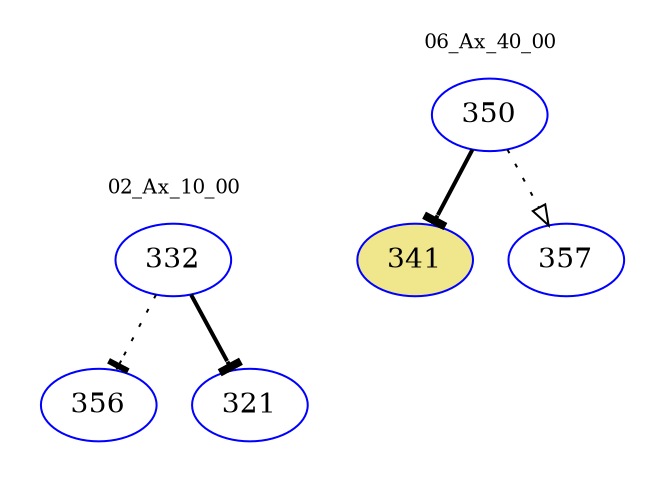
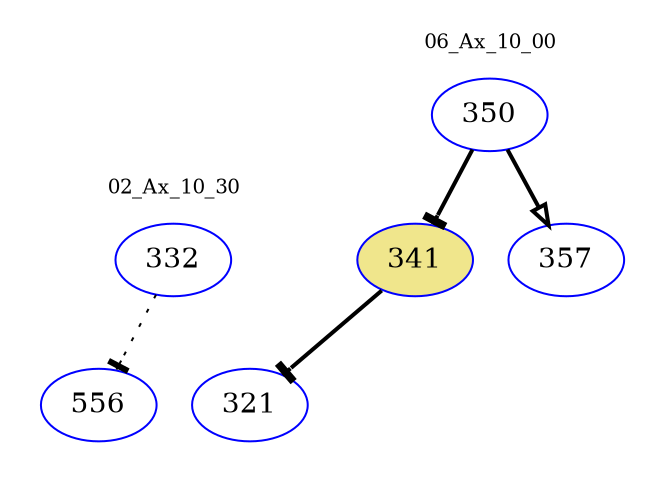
cluster "06_Ax_40_00": label "06_Ax_40_00" -> "06_Ax_10_00"
edge "350" -> "357": style dotted -> bold
cluster "02_Ax_10_00": label "02_Ax_10_00" -> "02_Ax_10_30"
edge "332" -> "321": now "341" -> "321"
node "356": label "356" -> "556"
